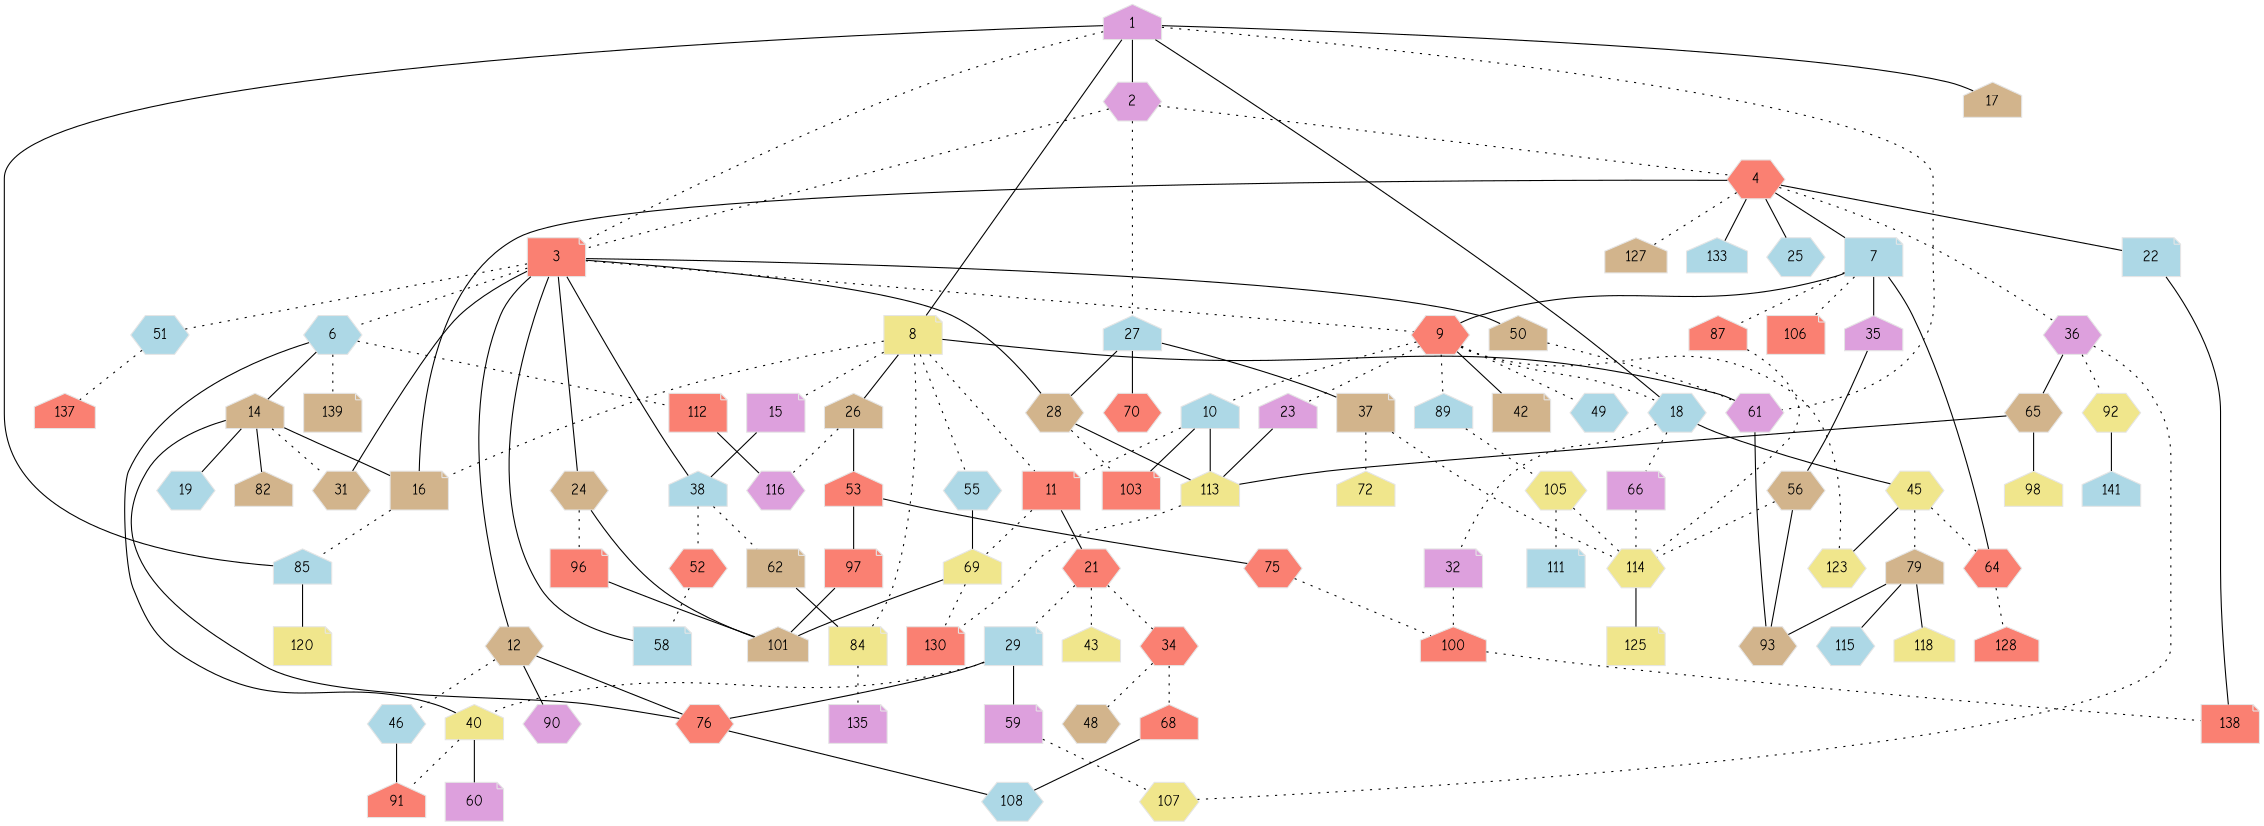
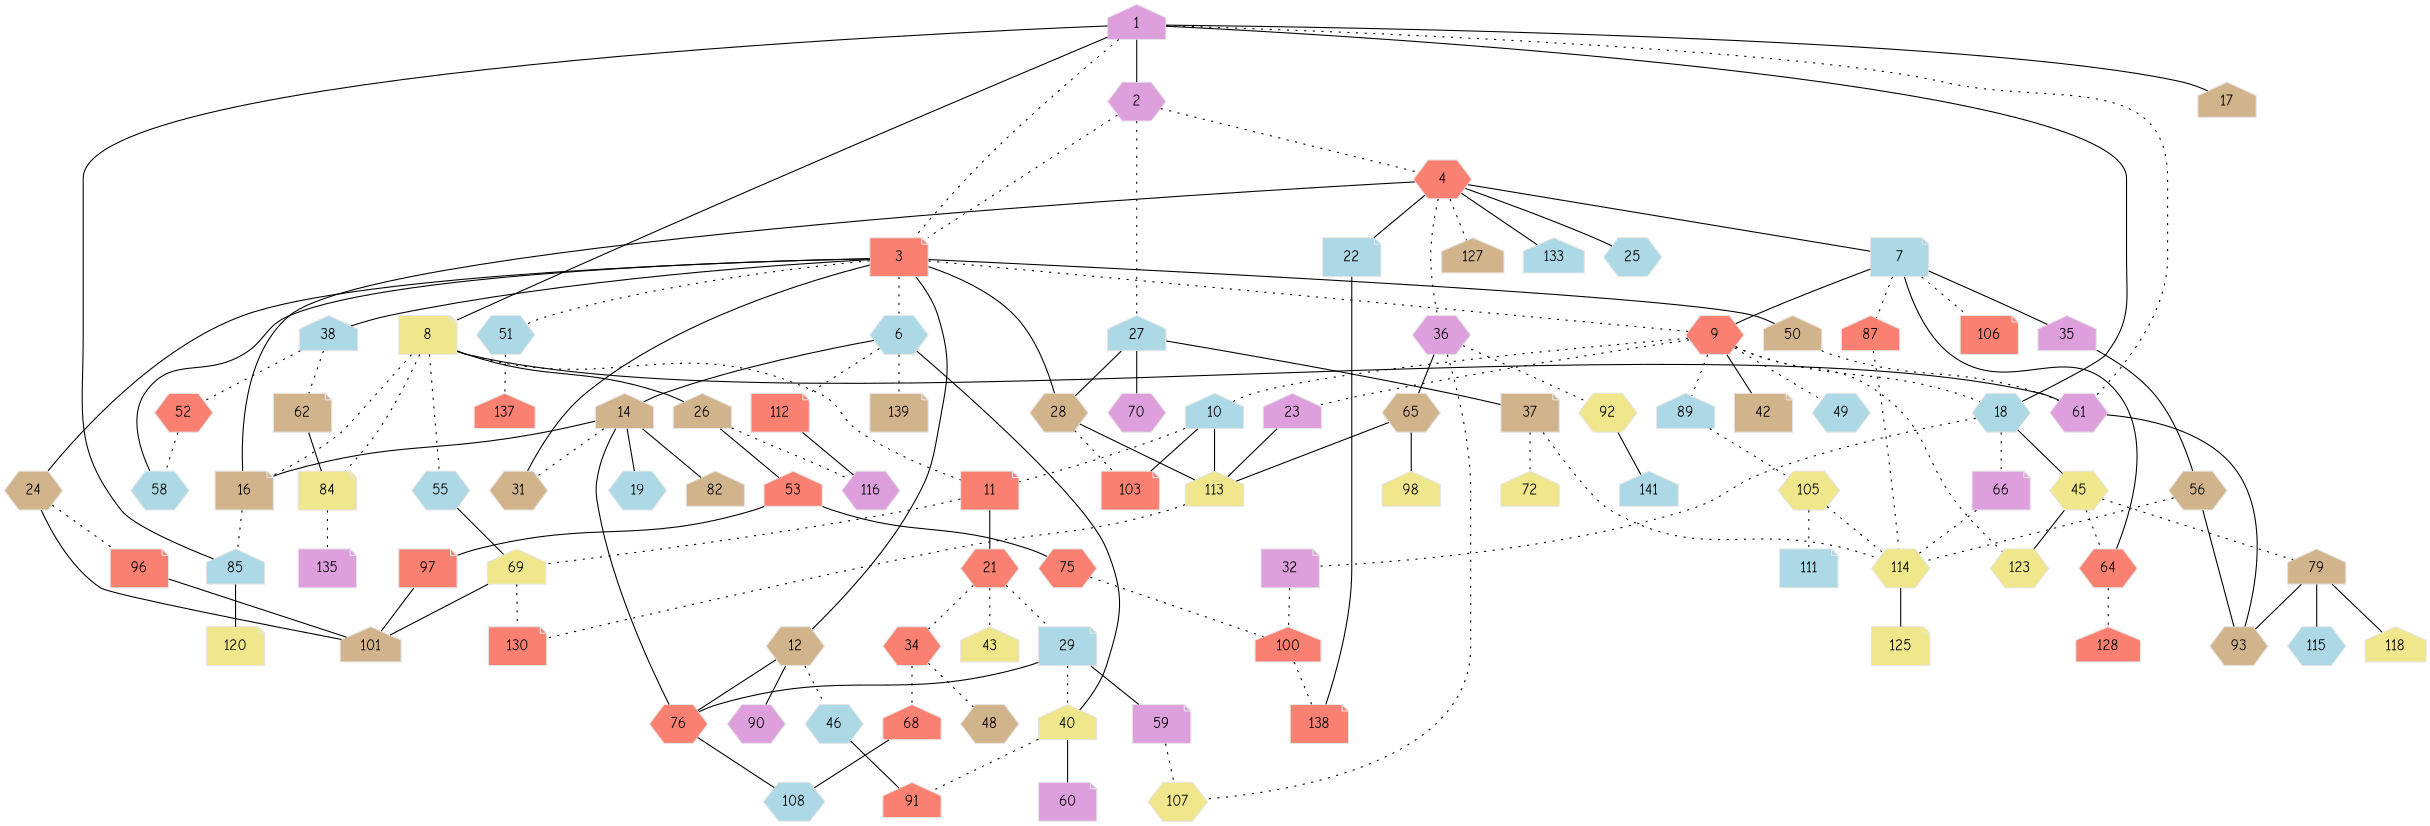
node "15": removed
node "70": fillcolor salmon -> plum
node "58": shape note -> hexagon
